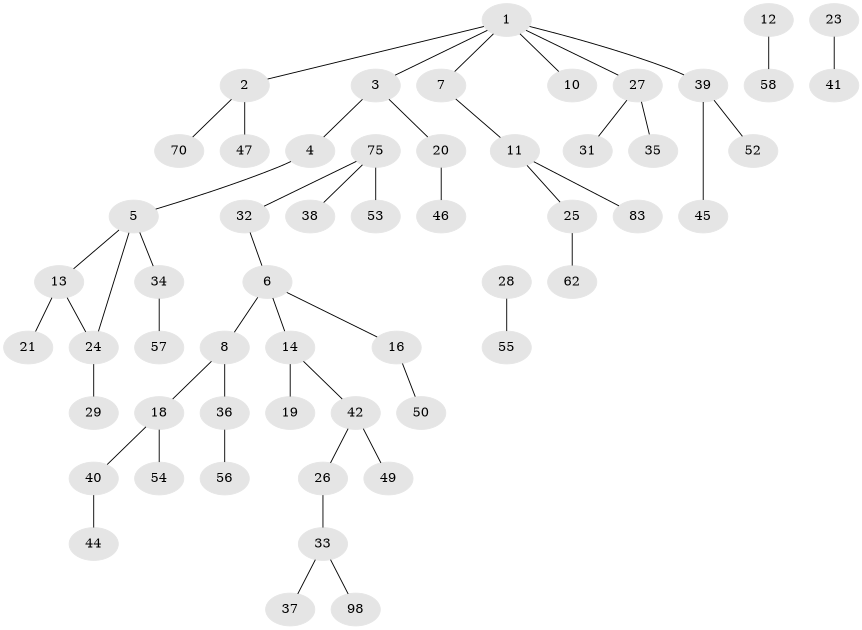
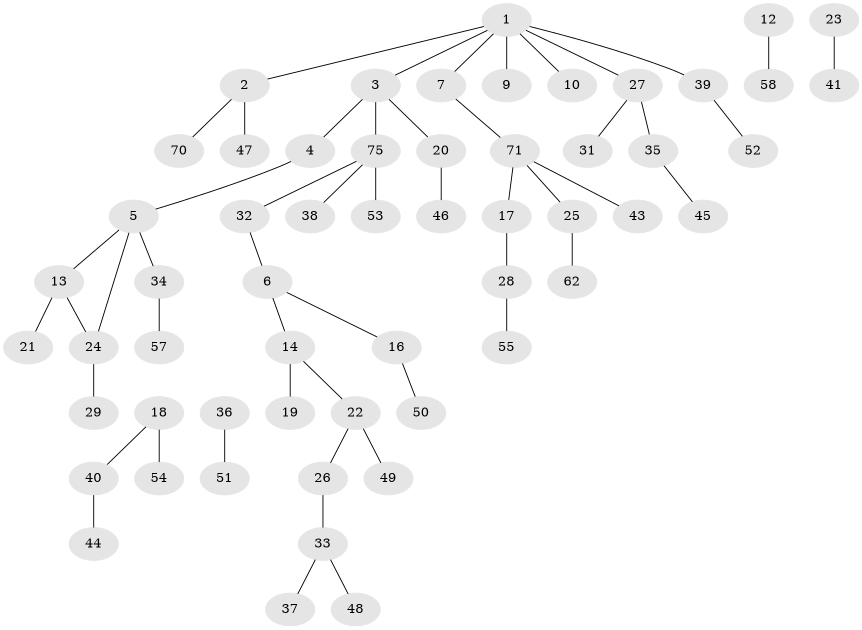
node "9": added
edge "3" -- "75": added
node "11": label "11" -> "71"
edge "39" -- "45": now "35" -- "45"
node "17": added
node "83": label "83" -> "43"
node "8": removed
node "42": label "42" -> "22"
node "56": label "56" -> "51"
node "98": label "98" -> "48"
